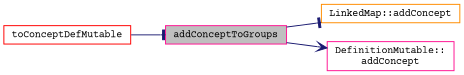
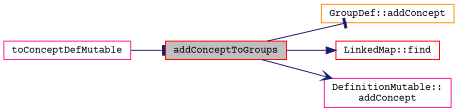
node "LinkedMap::addConcept": label "LinkedMap::addConcept" -> "GroupDef::addConcept"
node "toConceptDefMutable": color red -> deeppink
node "addConceptToGroups": color deeppink -> red
node "LinkedMap::find": added
